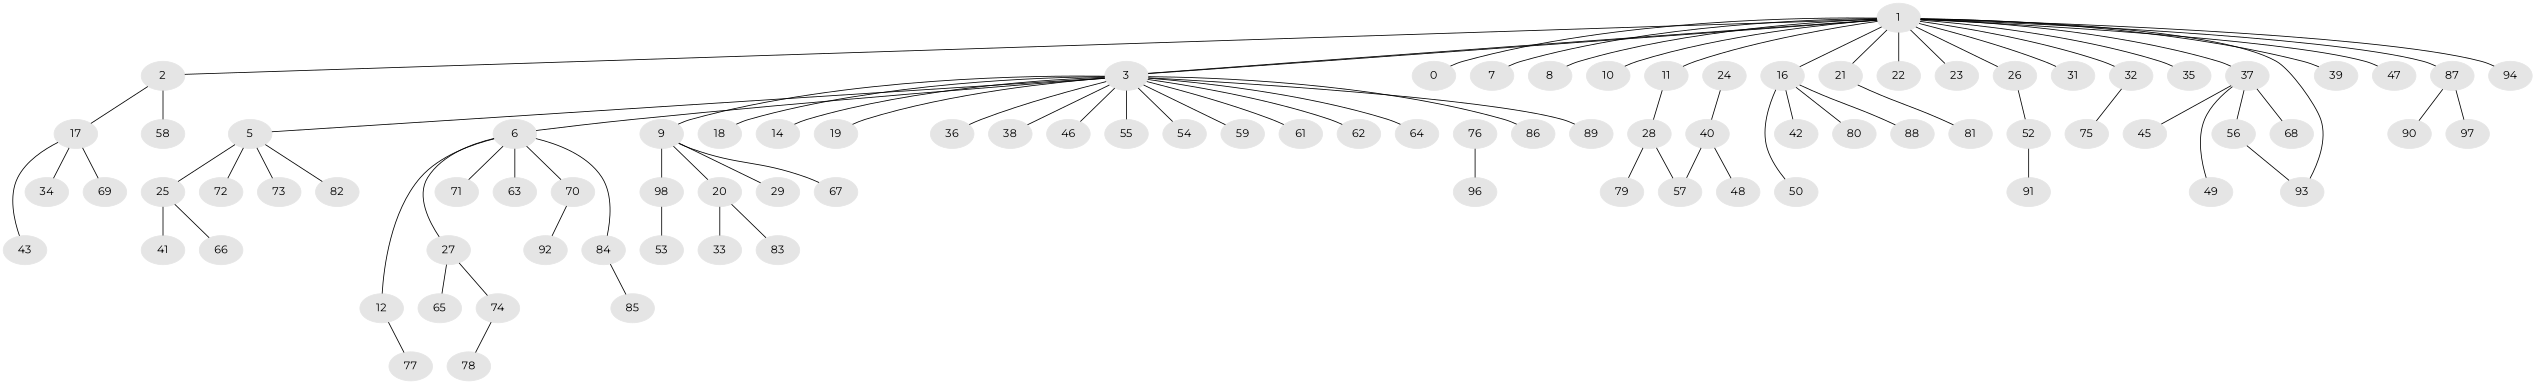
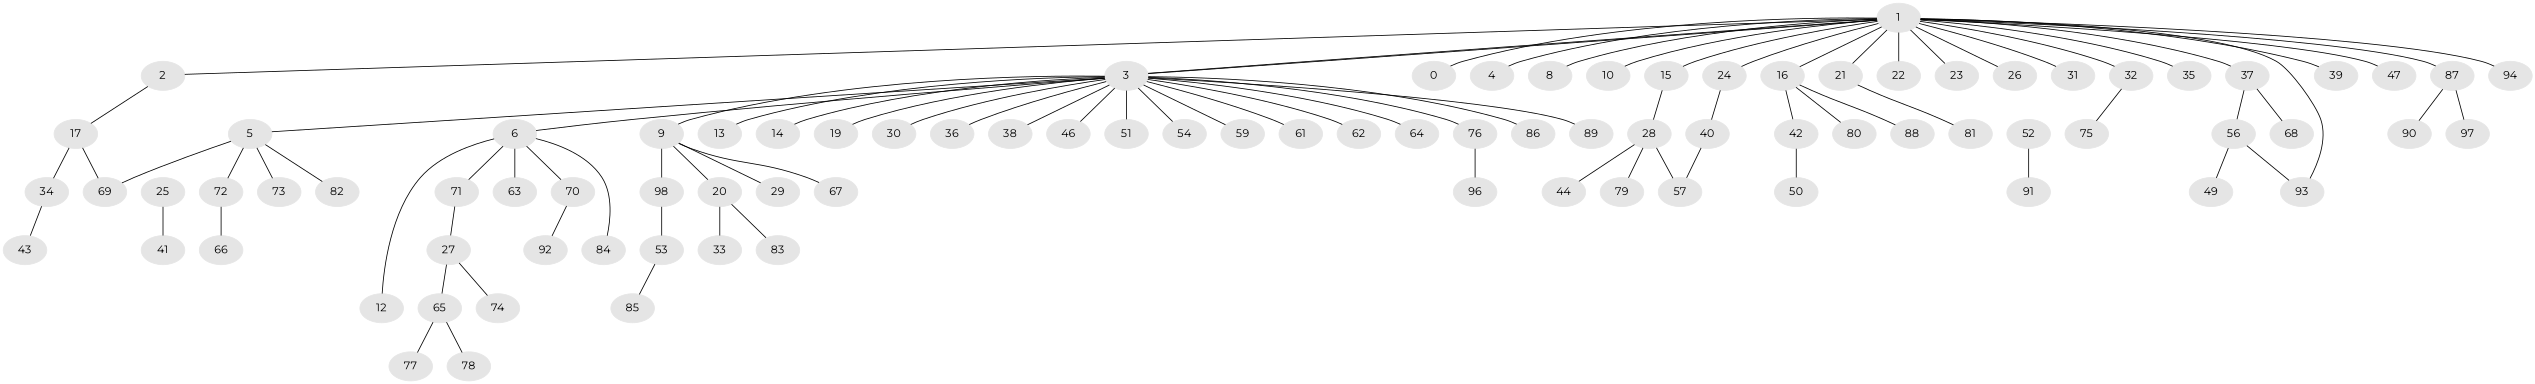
edge "1" -- "24": added
node "7": label "7" -> "4"
node "11": label "11" -> "15"
edge "3" -- "76": added
edge "26" -- "52": removed
edge "37" -- "49": now "56" -- "49"
node "58": removed
node "18": label "18" -> "13"
node "30": added
node "55": label "55" -> "51"
node "45": removed
edge "16" -- "50": now "42" -- "50"
edge "5" -- "25": now "5" -- "69"
edge "6" -- "27": now "71" -- "27"
edge "17" -- "43": now "34" -- "43"
node "44": added
node "48": removed
edge "25" -- "66": now "72" -- "66"
edge "84" -- "85": now "53" -- "85"
edge "12" -- "77": now "65" -- "77"
edge "74" -- "78": now "65" -- "78"
